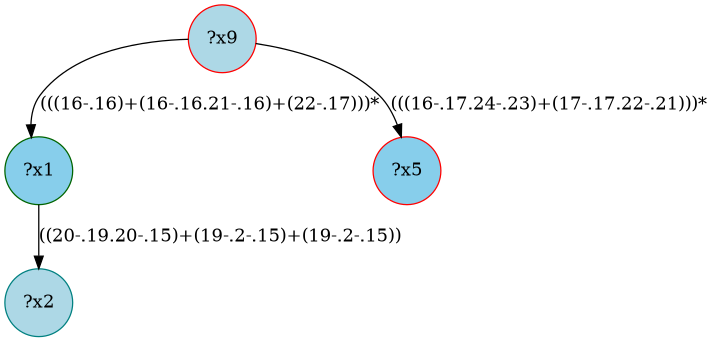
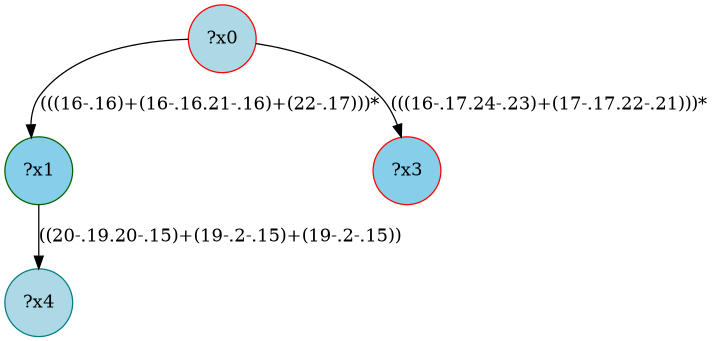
node "?x9": label "?x9" -> "?x0"
node "?x5": label "?x5" -> "?x3"
node "?x2": label "?x2" -> "?x4"
